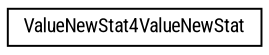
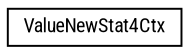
node "ValueNewStat4ValueNewStat": label "ValueNewStat4ValueNewStat" -> "ValueNewStat4Ctx"
